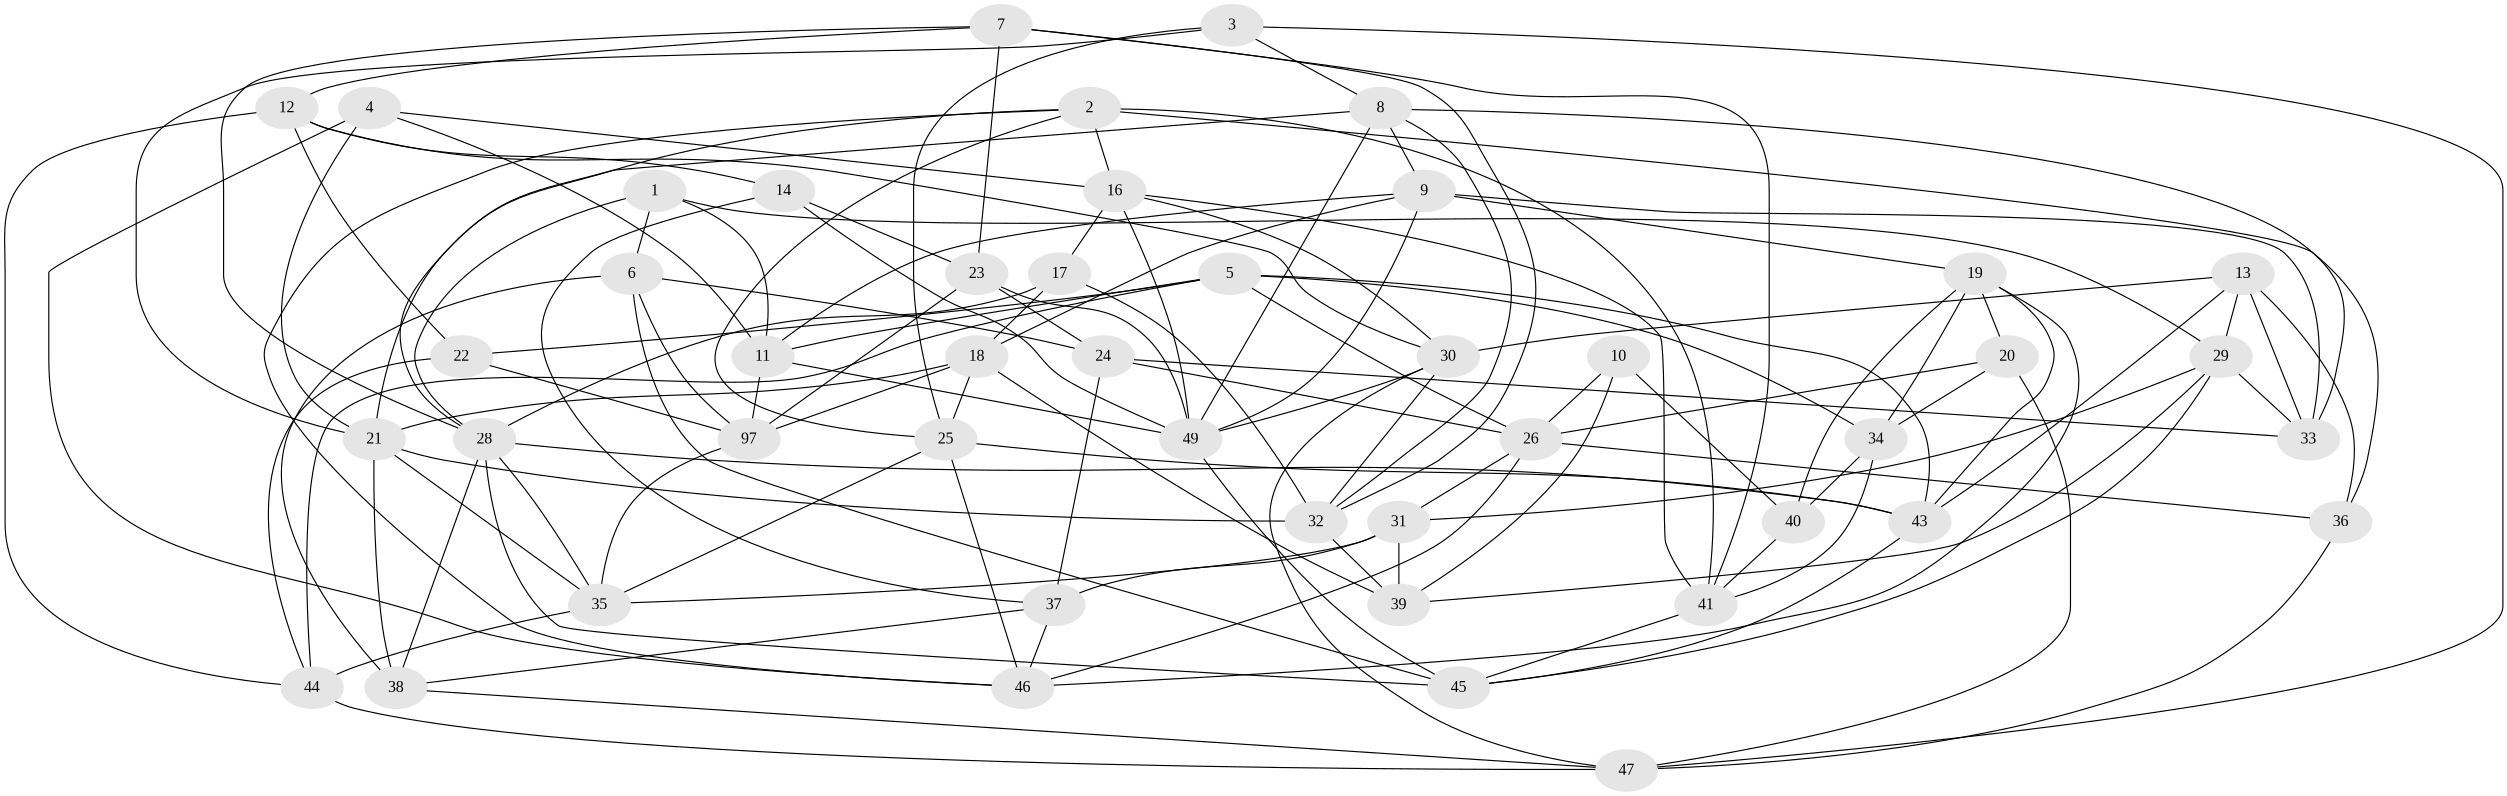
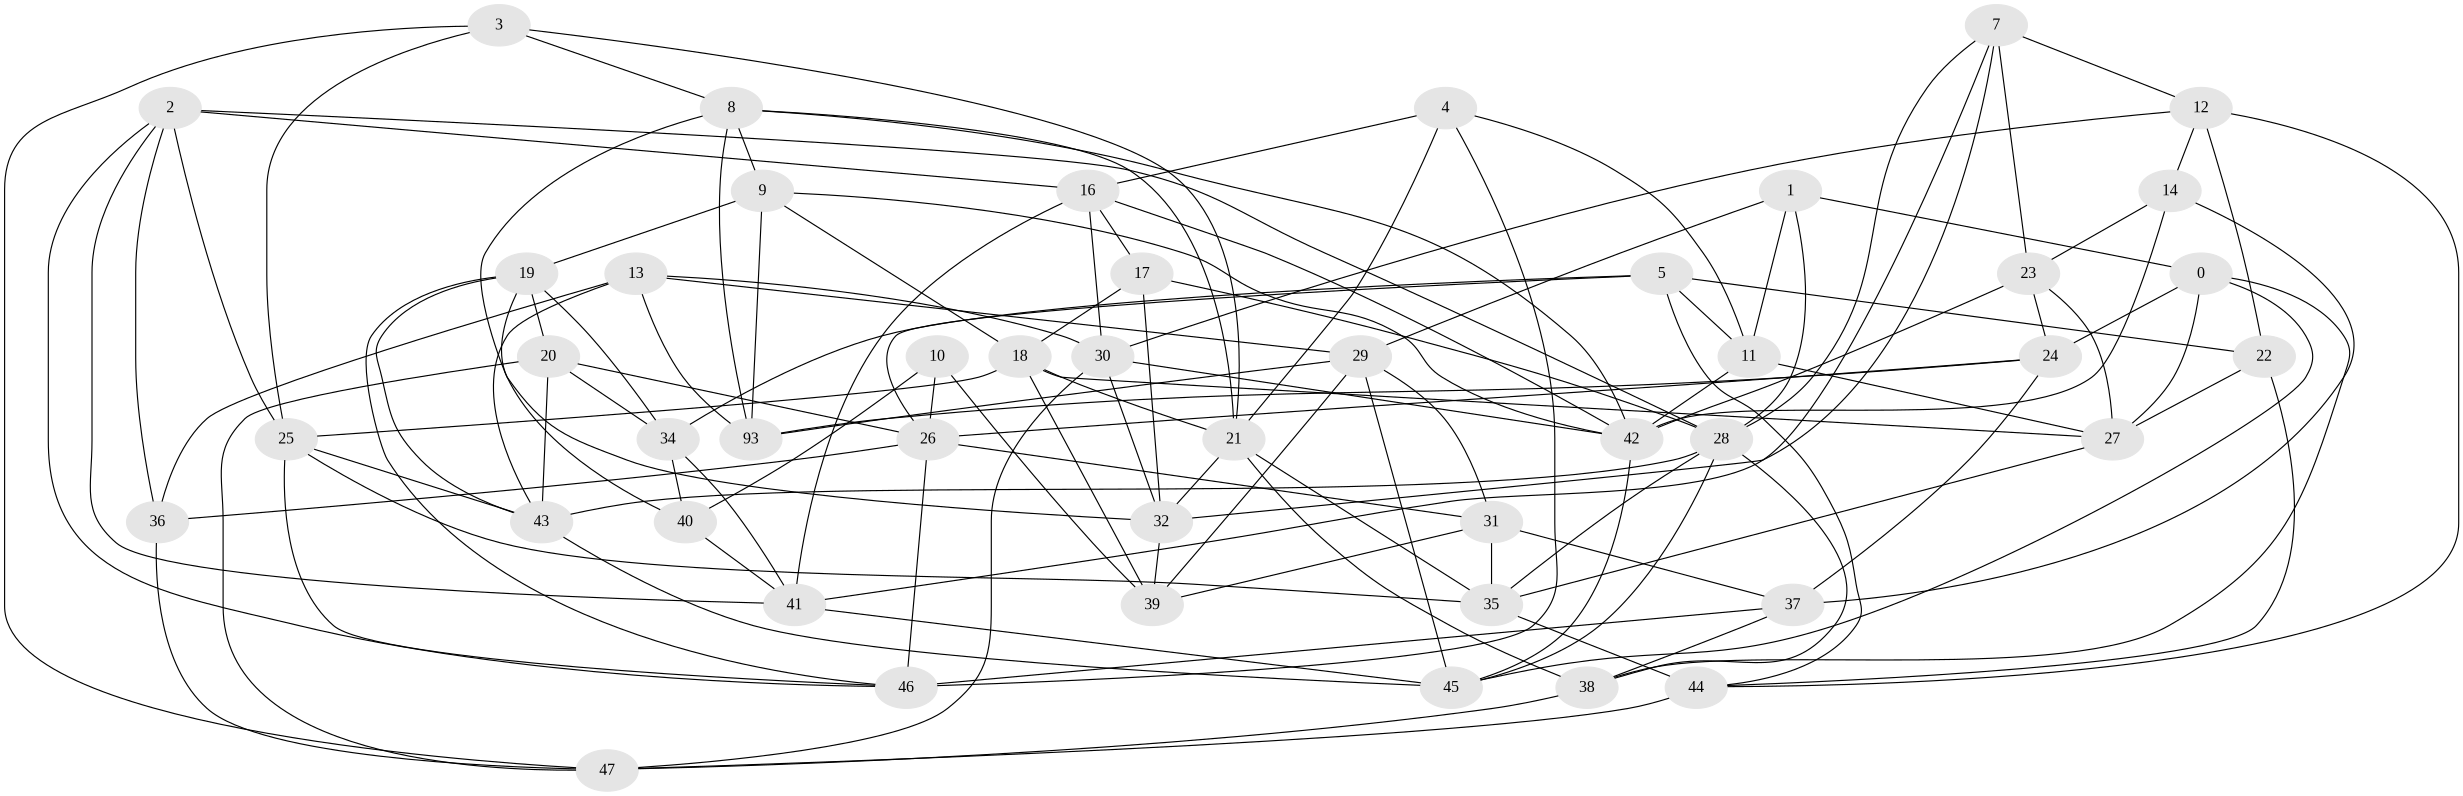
edge "9" -- "11": removed
node "6": label "6" -> "0"
edge "5" -- "43": now "20" -- "43"
node "97": label "97" -> "27"
node "49": label "49" -> "42"
node "33": label "33" -> "93"
